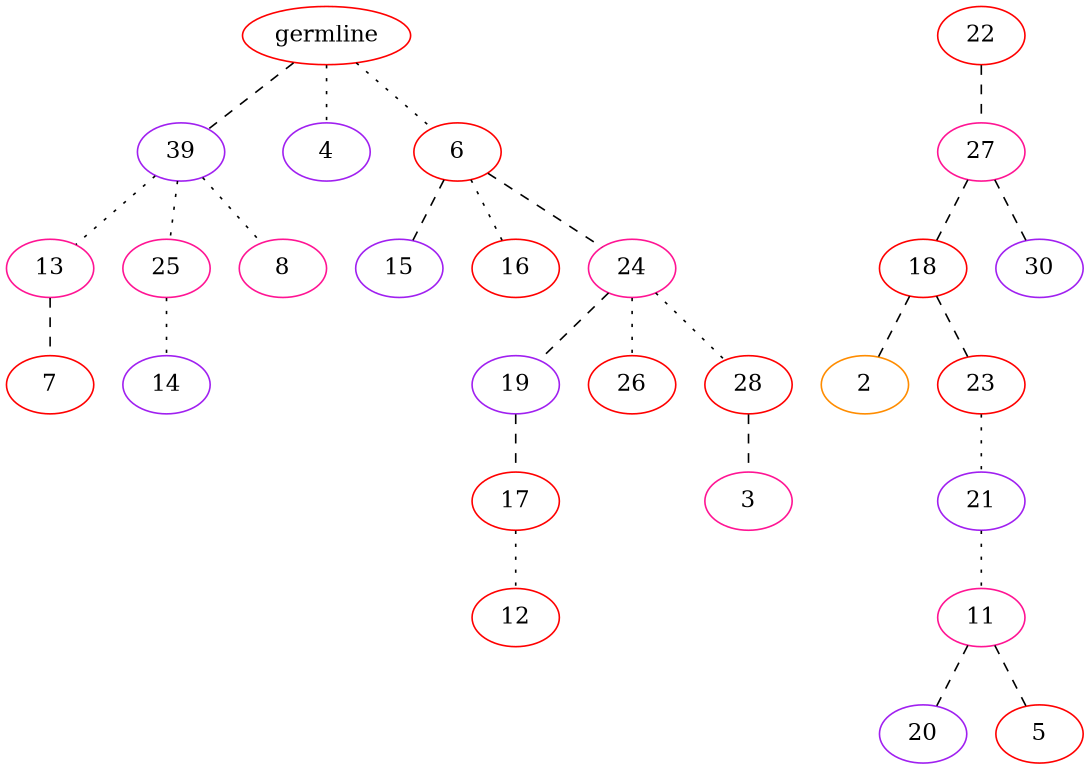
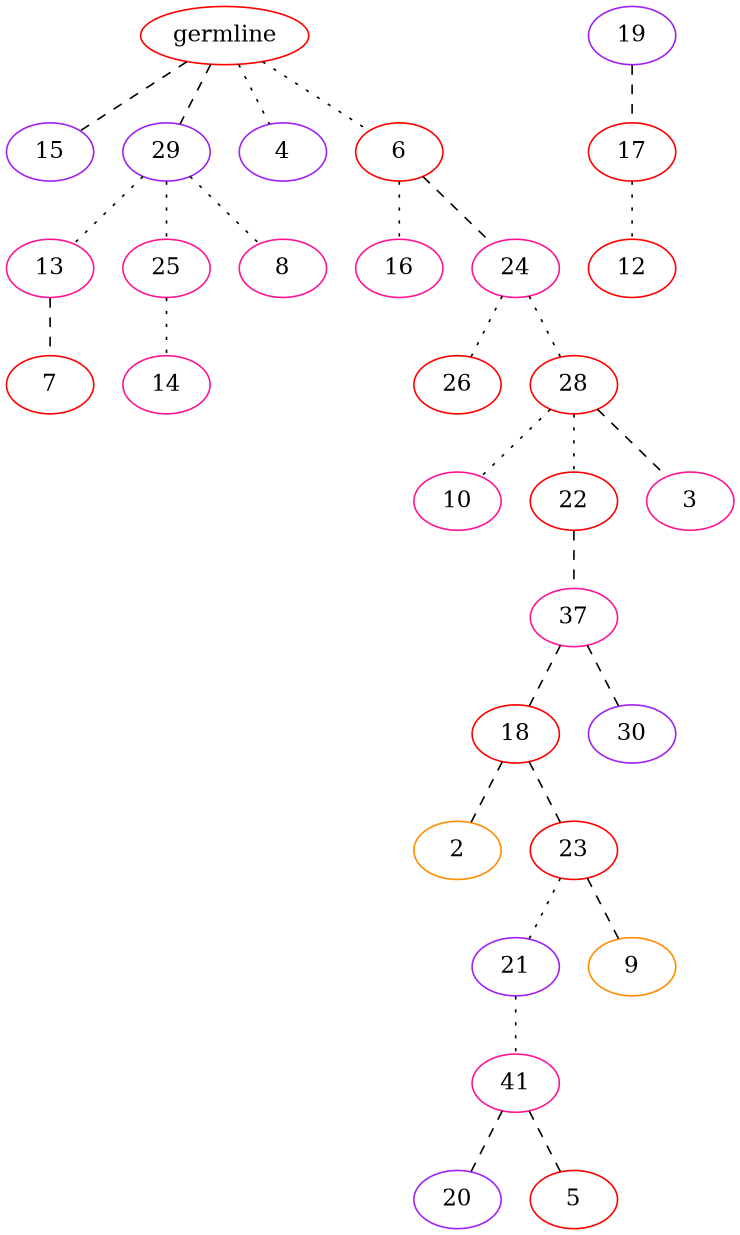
node "39": label "39" -> "29"
node "27": label "27" -> "37"
edge "6" -- "15": now "germline" -- "15"
node "16": color red -> deeppink
edge "24" -- "19": removed
node "14": color purple -> deeppink
edge "28" -- "22": added
node "10": added
node "11": label "11" -> "41"
node "9": added
